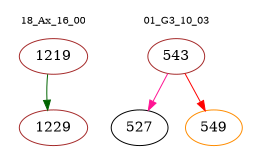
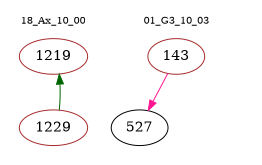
cluster "18_Ax_16_00": label "18_Ax_16_00" -> "18_Ax_10_00"
node "543": label "543" -> "143"
edge "1219" -> "1229": reversed
node "549": removed
